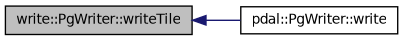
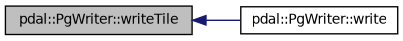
node "write::PgWriter::writeTile": label "write::PgWriter::writeTile" -> "pdal::PgWriter::writeTile"
